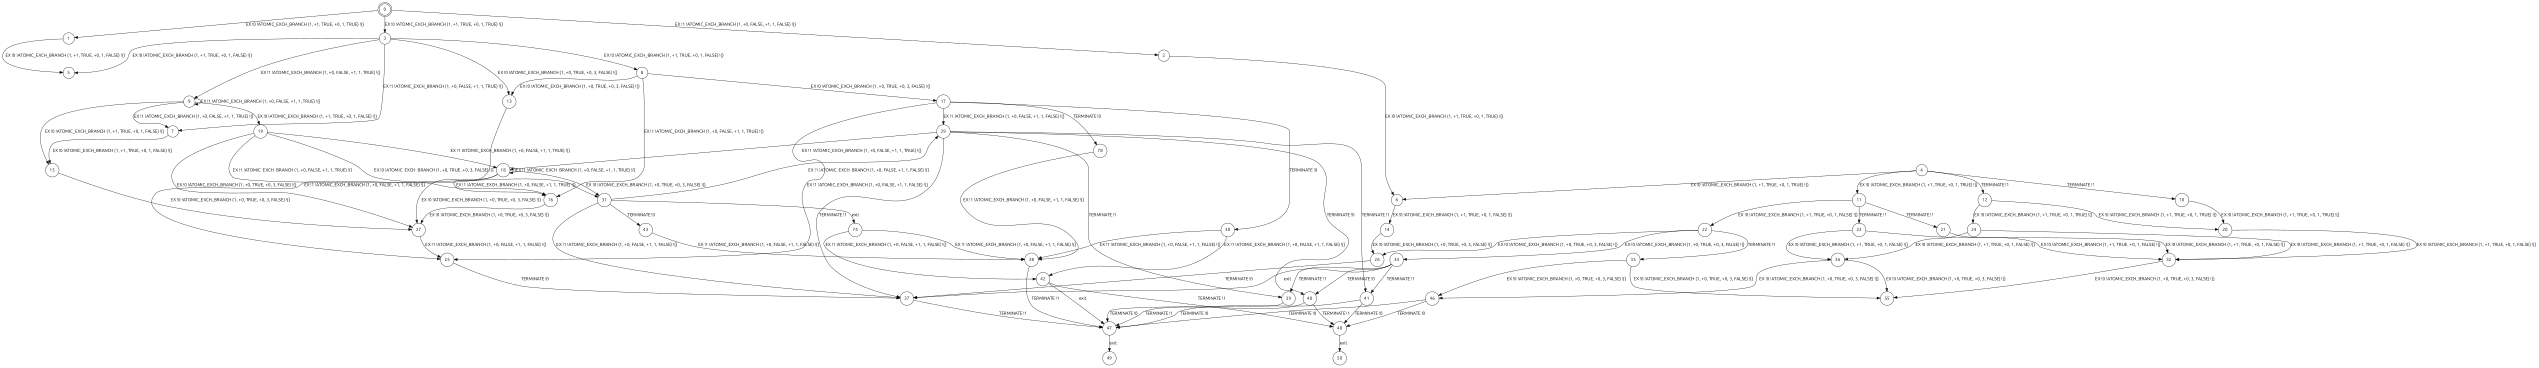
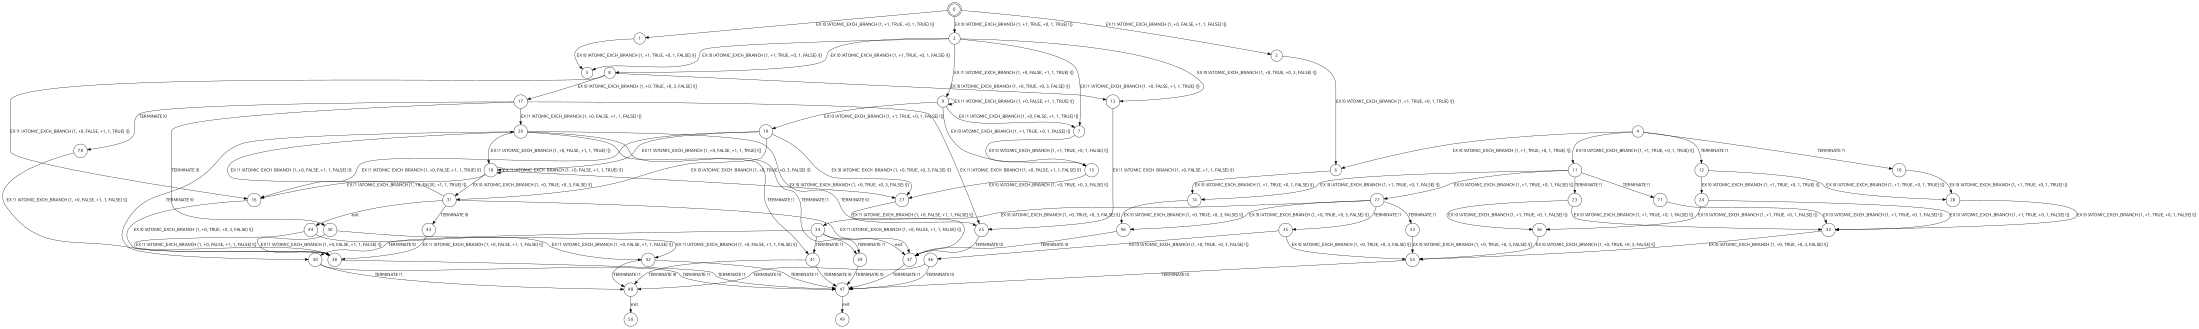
edge "11" -> "14": added, label "EX !0 !ATOMIC_EXCH_BRANCH (1, +1, TRUE, +0, 1, FALSE) !{}"
edge "16" -> "27": now "16" -> "38"
edge "29" -> "37": label "TERMINATE !1" -> "TERMINATE !0"
node "74": label "74" -> "44"
node "33": added
node "26": label "26" -> "96"
edge "55" -> "47": added, label "TERMINATE !0"
edge "36" -> "46": removed, label "EX !0 !ATOMIC_EXCH_BRANCH (1, +0, TRUE, +0, 3, FALSE) !{}"
edge "42" -> "47": label "exit" -> "TERMINATE !1"
